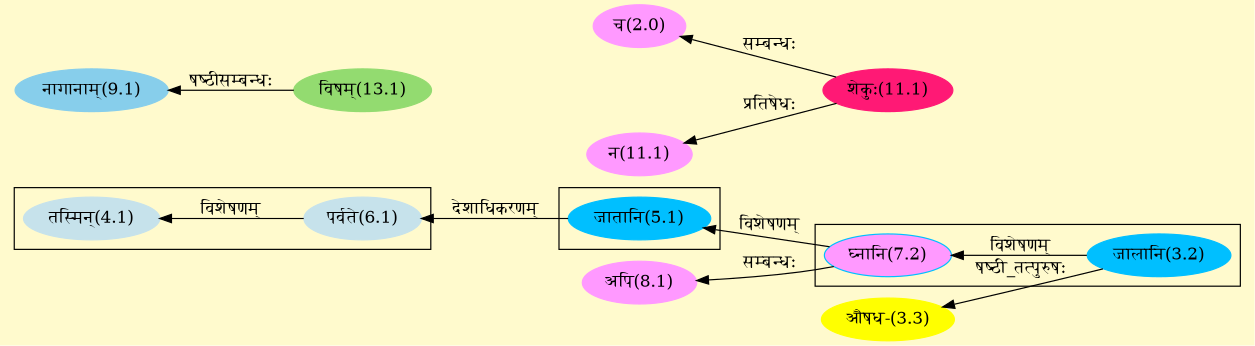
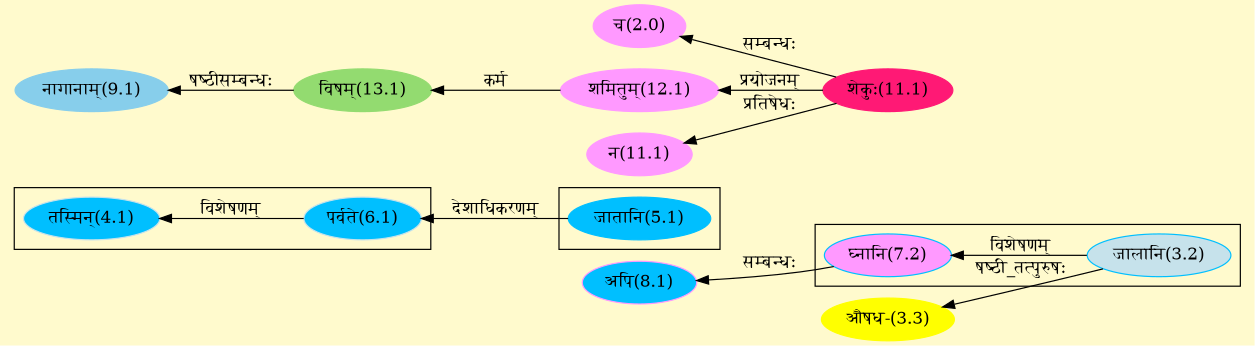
node "शमितुम्(12.1)": added
node "तस्मिन्(4.1)": fillcolor #c6e2eb -> #00bfff
node "पर्वते(6.1)": fillcolor #c6e2eb -> #00bfff
edge "घ्नानि(7.2)" -> "जातानि(5.1)": removed, label "विशेषणम्"
node "जालानि(3.2)": fillcolor #00bfff -> #c6e2eb
node "अपि(8.1)": fillcolor #ff99ff -> #00bfff
